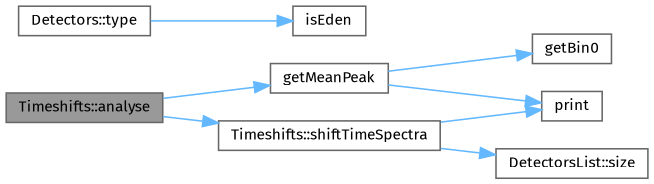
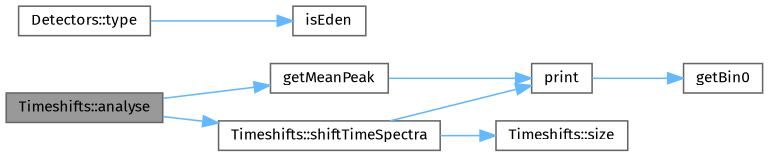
edge "getMeanPeak" -> "getBin0": now "print" -> "getBin0"
node "DetectorsList::size": label "DetectorsList::size" -> "Timeshifts::size"
